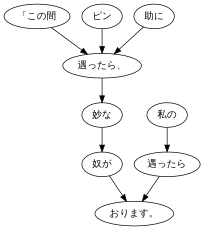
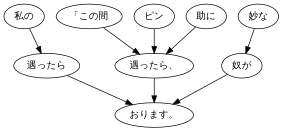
edge "遇ったら、" -> "妙な": now "遇ったら、" -> "おります。"
